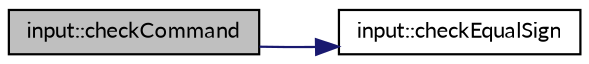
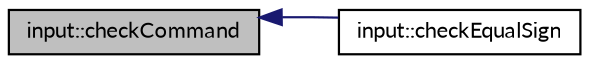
edge "input::checkCommand" -> "input::checkEqualSign": reversed
